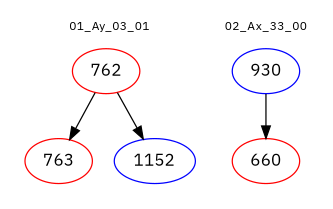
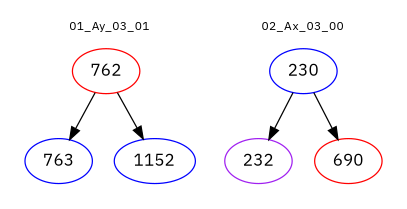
cluster "02_Ax_33_00": label "02_Ax_33_00" -> "02_Ax_03_00"
node "930": label "930" -> "230"
node "763": color red -> blue
node "232": added
node "660": label "660" -> "690"
